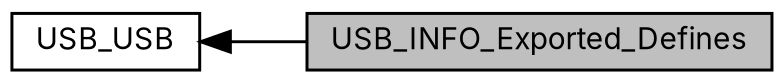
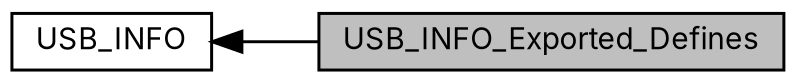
node "USB_USB": label "USB_USB" -> "USB_INFO"
